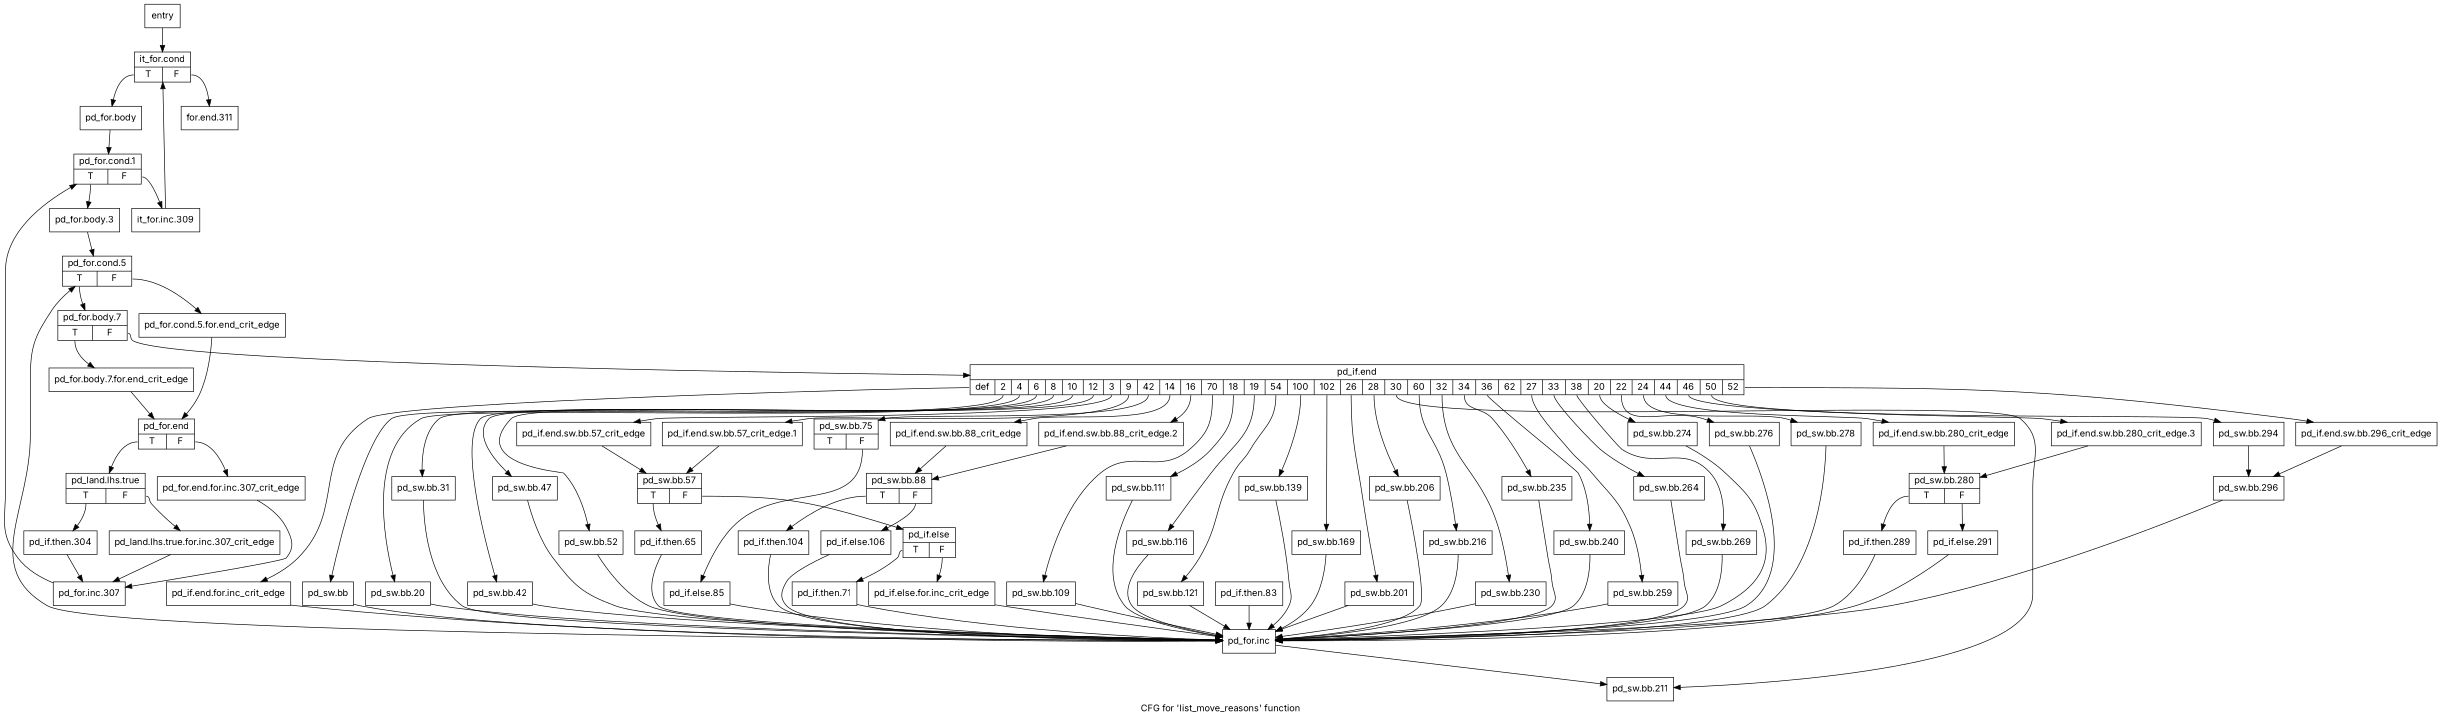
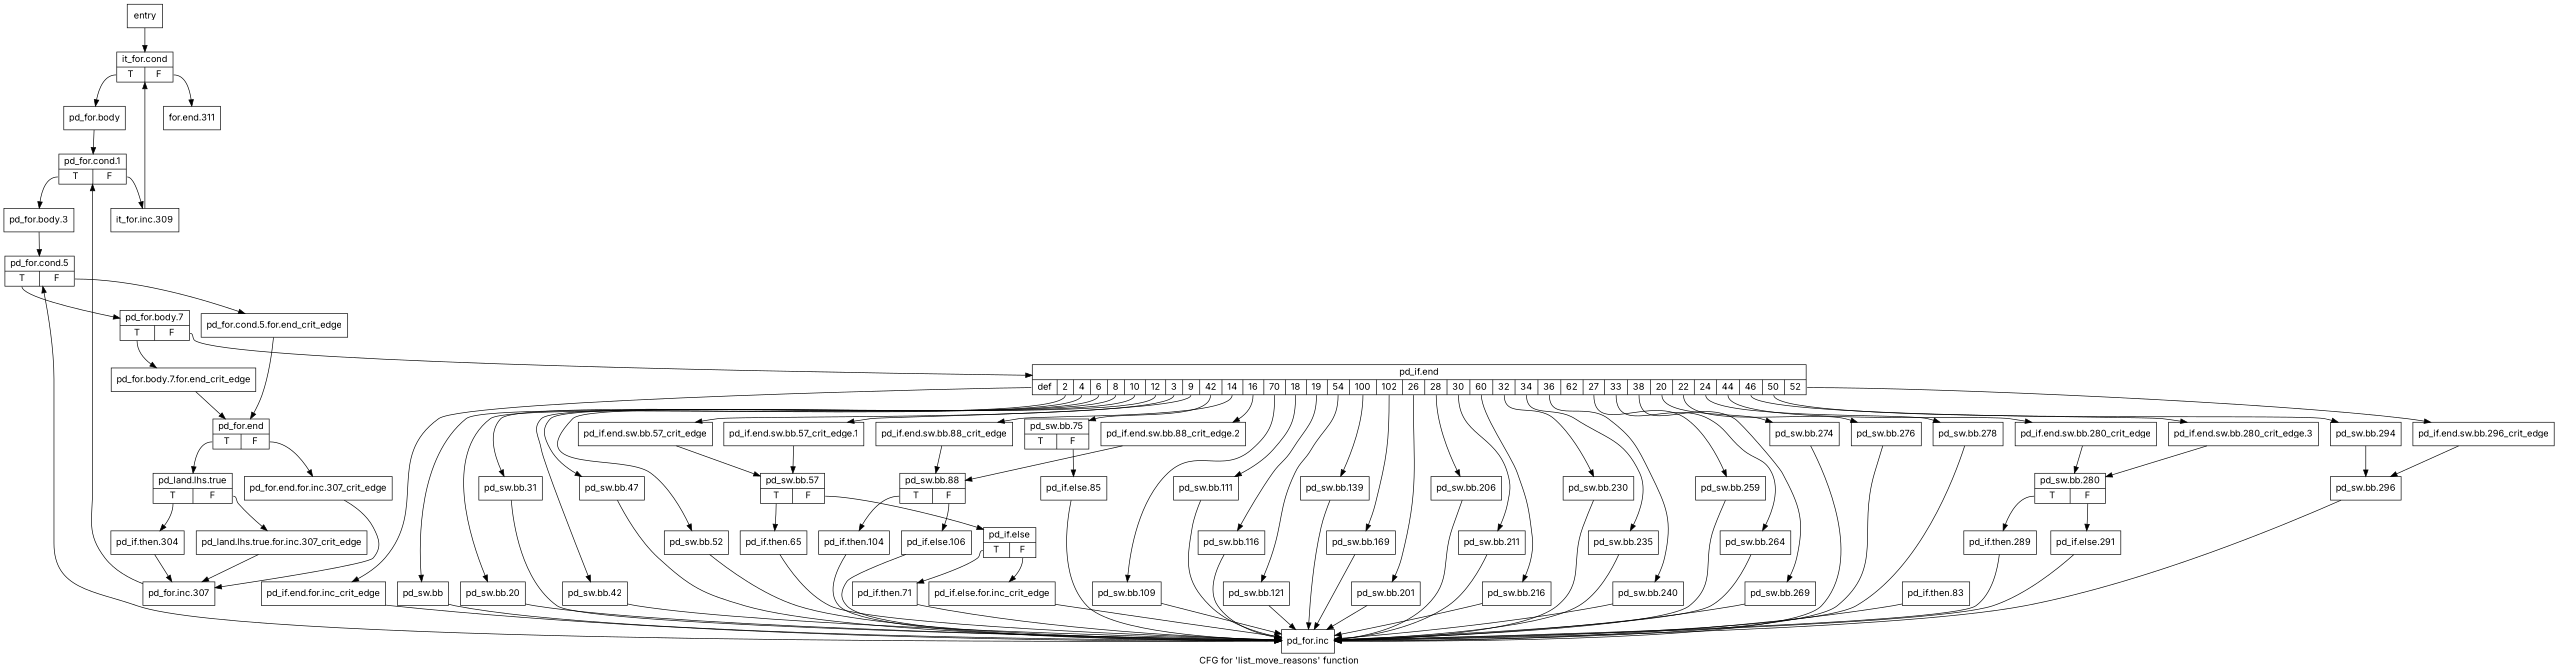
edge "pd_for.inc" -> "pd_sw.bb.211": reversed
